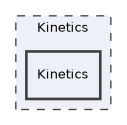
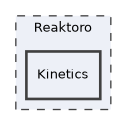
cluster "Kinetics": label "Kinetics" -> "Reaktoro"
